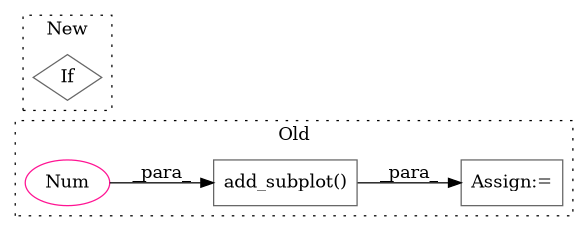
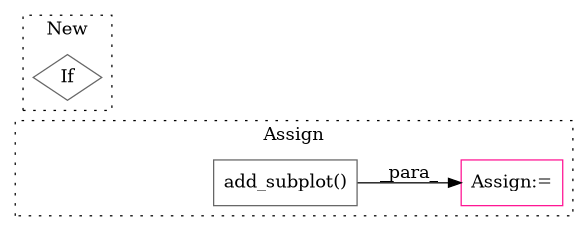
cluster "Old": label "Old" -> "Assign"
node "Num": removed
node "Assign:=": color gray40 -> deeppink
